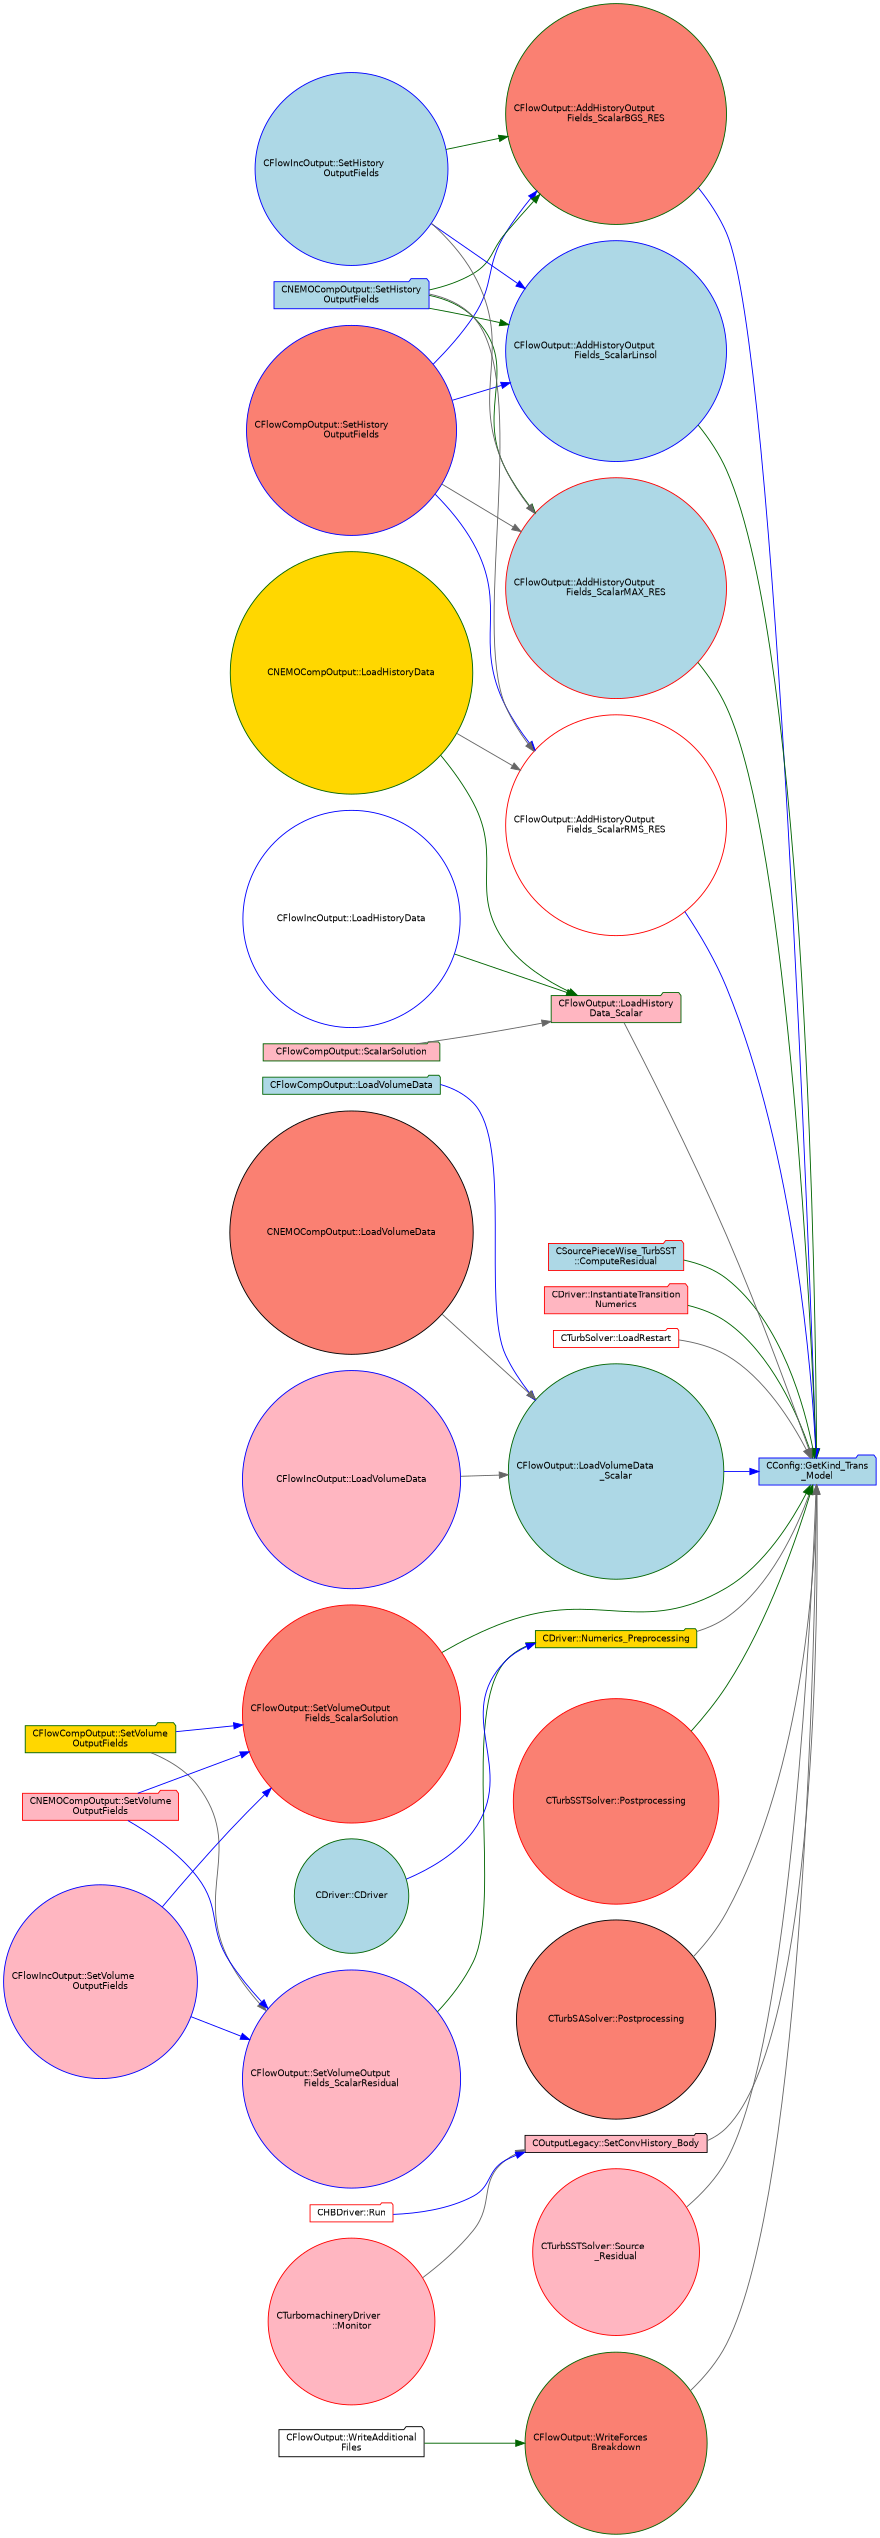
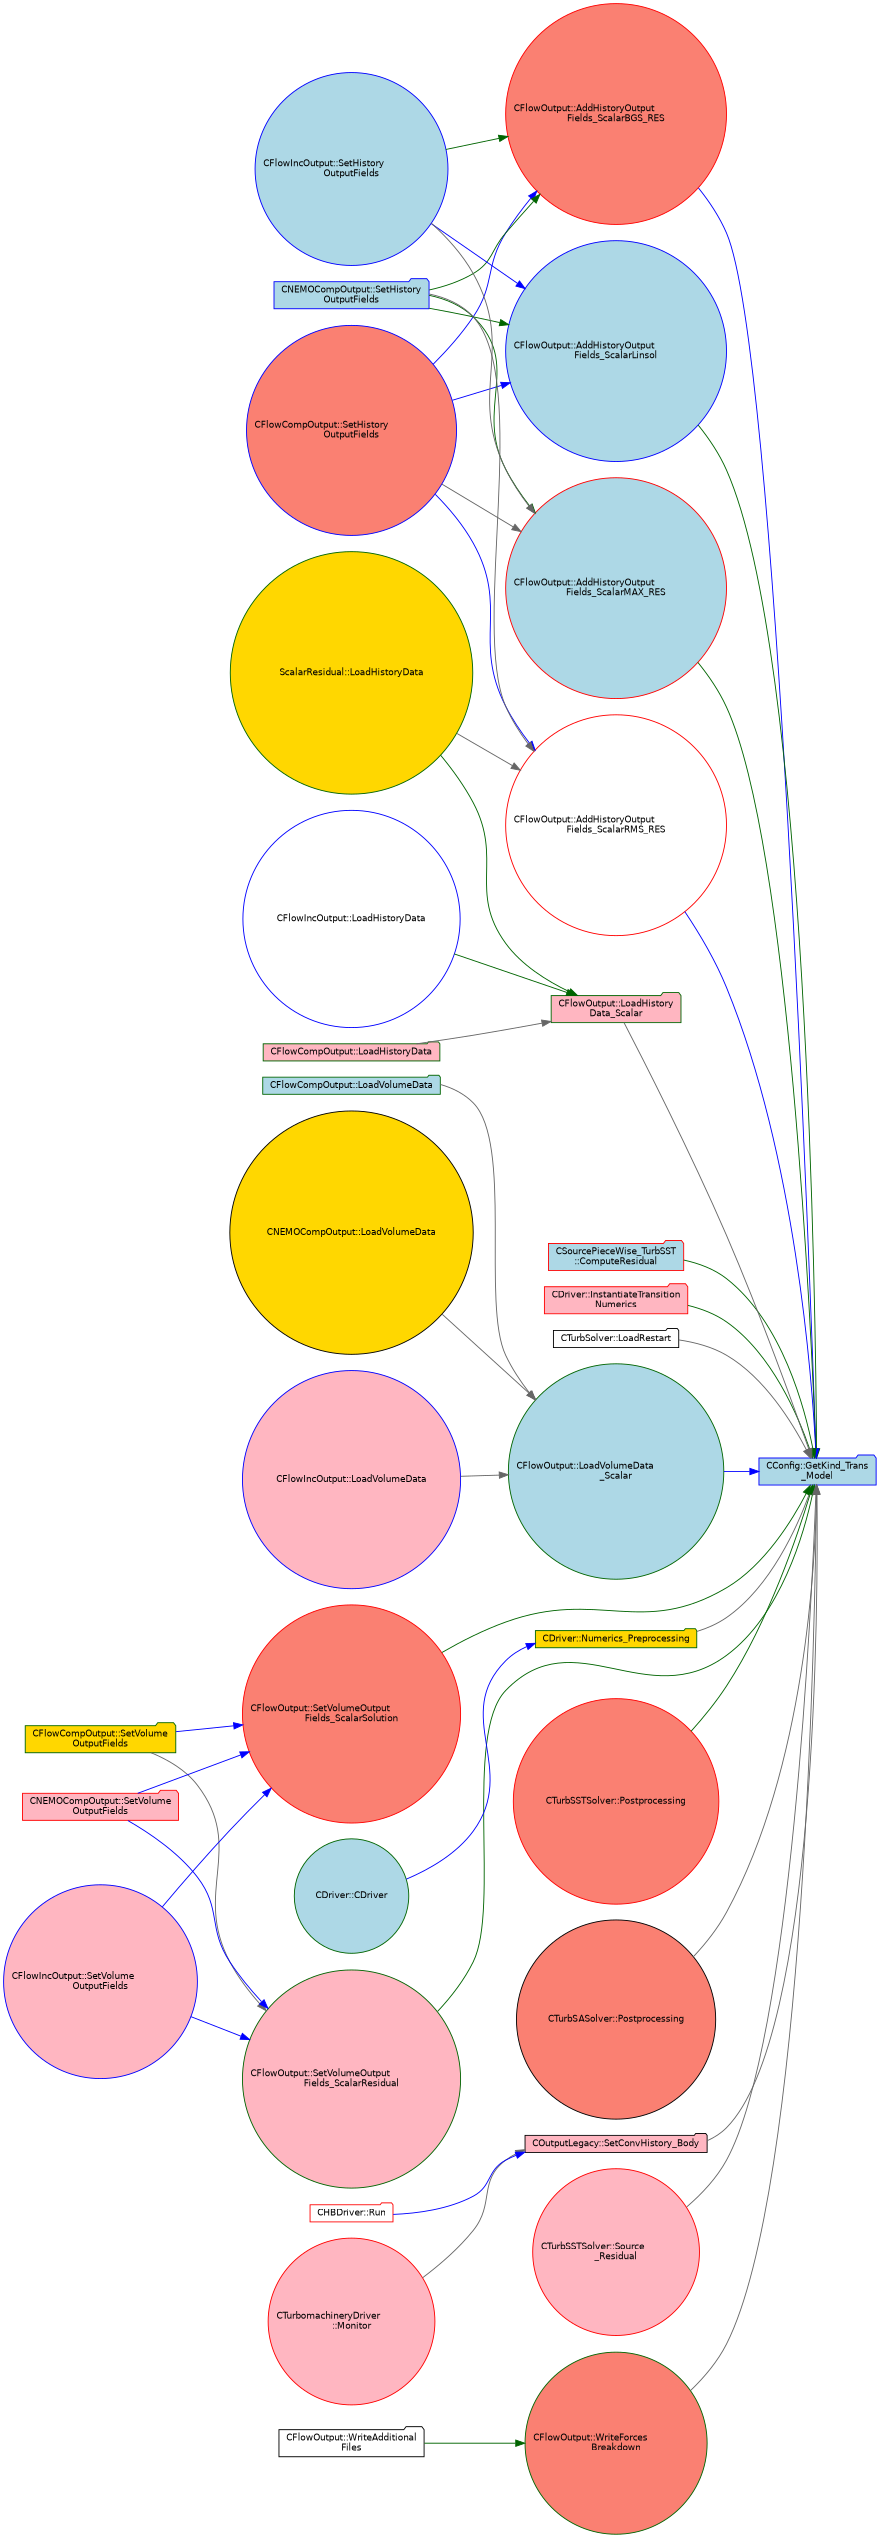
node "CFlowOutput::AddHistoryOutput Fields_ScalarBGS_RES": color darkgreen -> red
node "CNEMOCompOutput::LoadHistoryData": label "CNEMOCompOutput::LoadHistoryData" -> "ScalarResidual::LoadHistoryData"
node "CFlowCompOutput::ScalarSolution": label "CFlowCompOutput::ScalarSolution" -> "CFlowCompOutput::LoadHistoryData"
edge "CFlowCompOutput::LoadVolumeData" -> "CFlowOutput::LoadVolumeData _Scalar": color blue -> gray40
node "CNEMOCompOutput::LoadVolumeData": fillcolor salmon -> gold
node "CTurbSolver::LoadRestart": color red -> black
edge "CFlowOutput::SetVolumeOutput Fields_ScalarResidual" -> "CDriver::Numerics_Preprocessing": now "CFlowOutput::SetVolumeOutput Fields_ScalarResidual" -> "CConfig::GetKind_Trans _Model"
node "CFlowOutput::SetVolumeOutput Fields_ScalarResidual": color blue -> darkgreen
